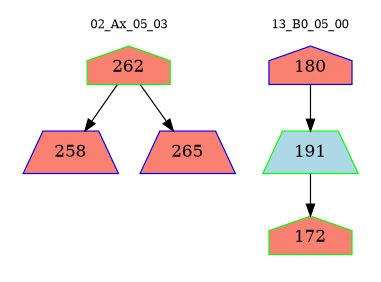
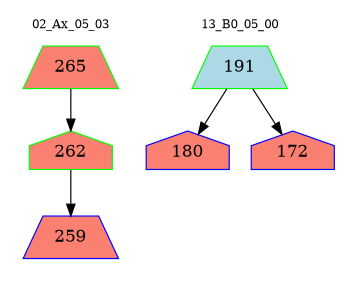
edge "180" -> "191": reversed
edge "262" -> "265": reversed
node "258": label "258" -> "259"
node "265": color blue -> green
node "172": color green -> blue
